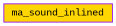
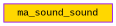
node "ma_sound_inlined": label "ma_sound_inlined" -> "ma_sound_sound"
